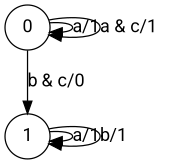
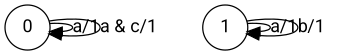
edge "0" -> "1": removed, label "b & c/0"
